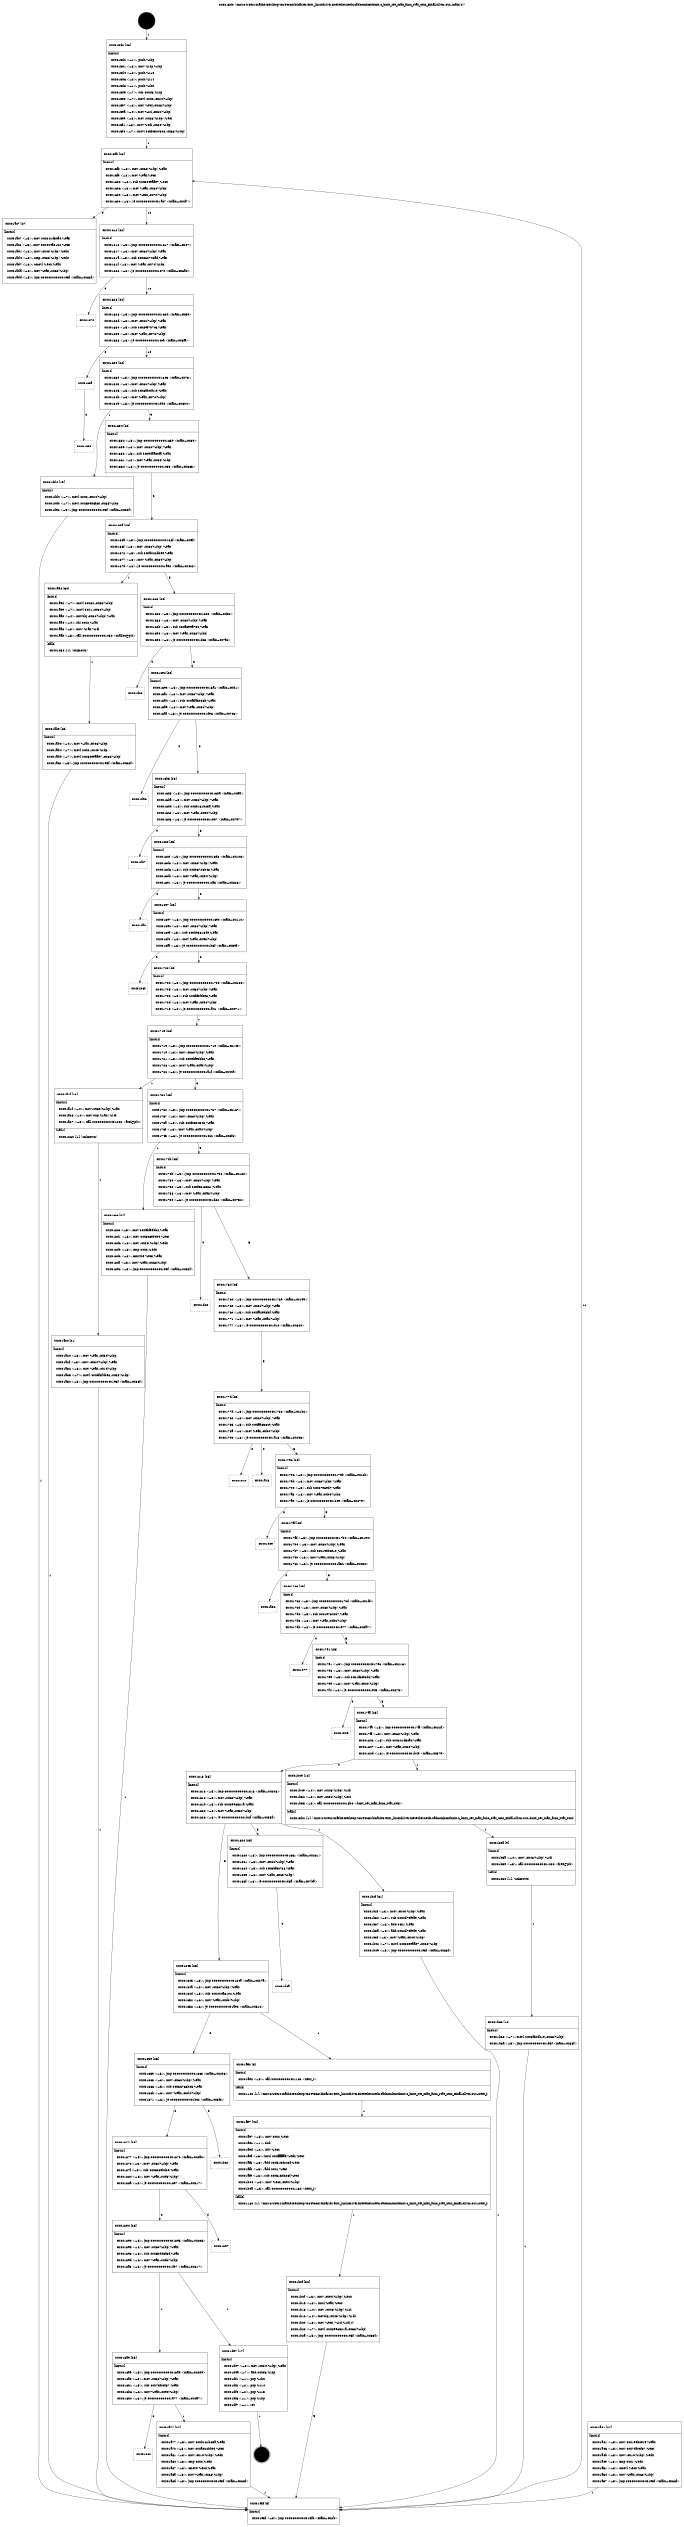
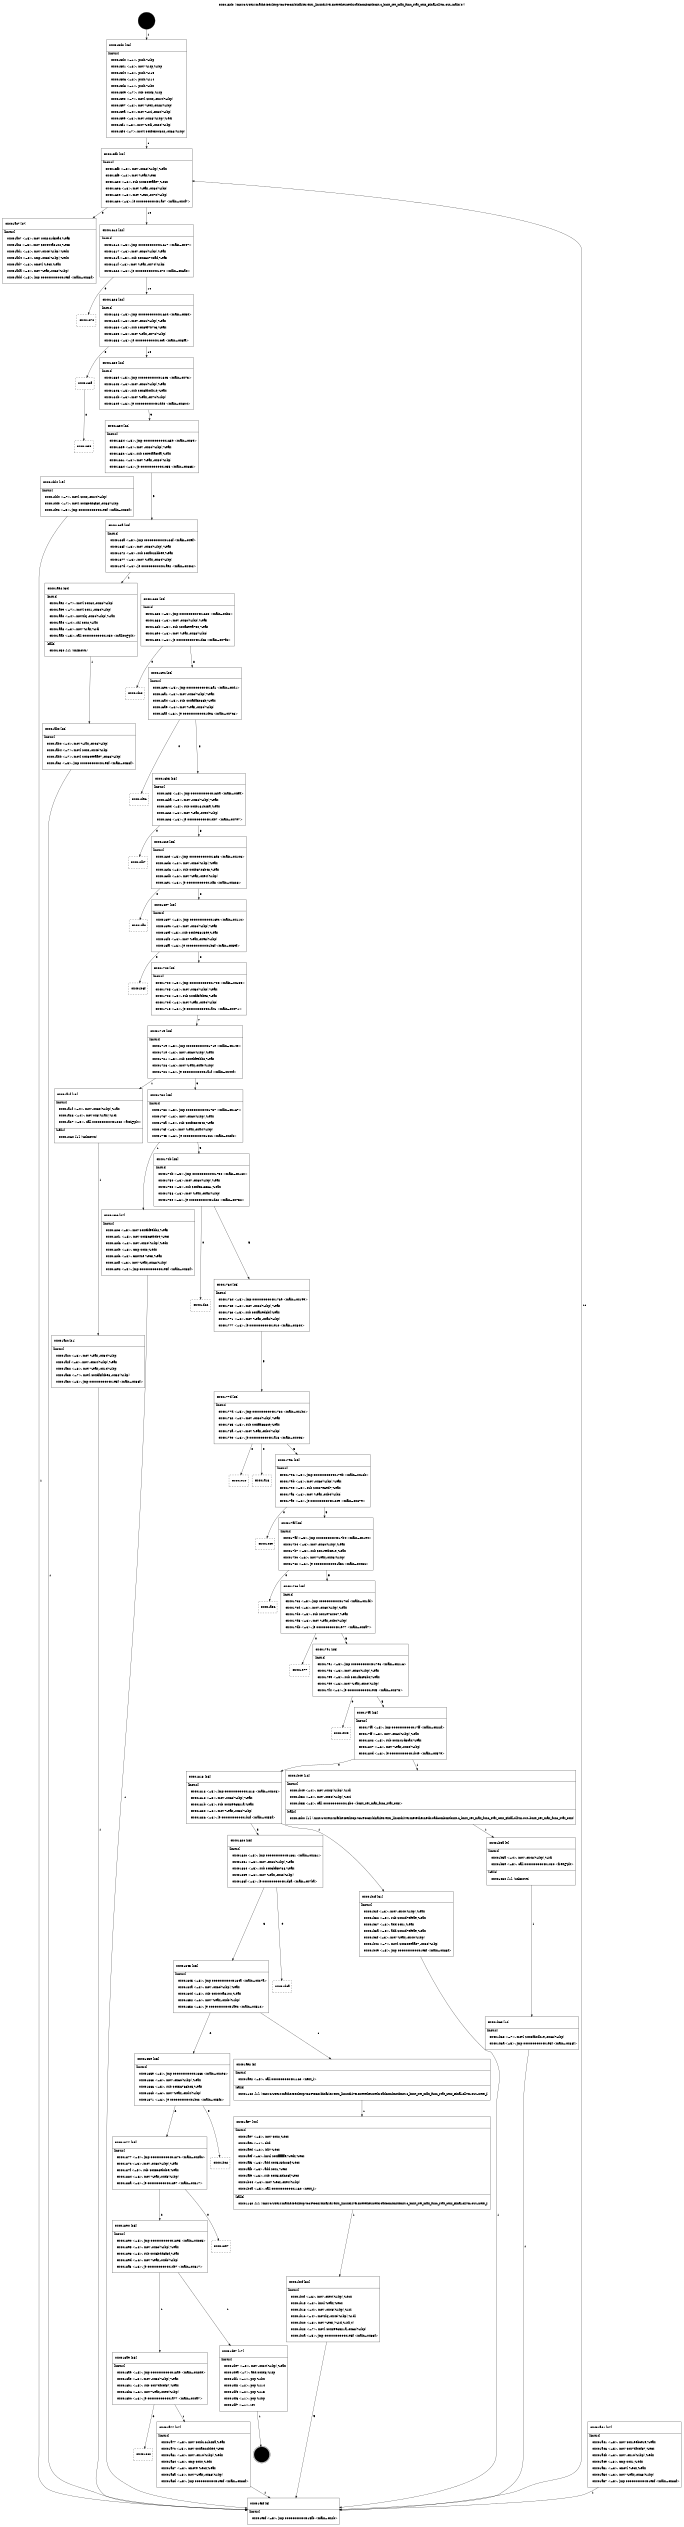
edge "0x40163e [22]" -> "0x401dd4 [19]": removed, label "1"
edge "0x40166a [25]" -> "0x401683 [25]": removed, label "8"
edge "0x401813 [25]" -> "0x401845 [25]": now "0x40182c [25]" -> "0x401845 [25]"
